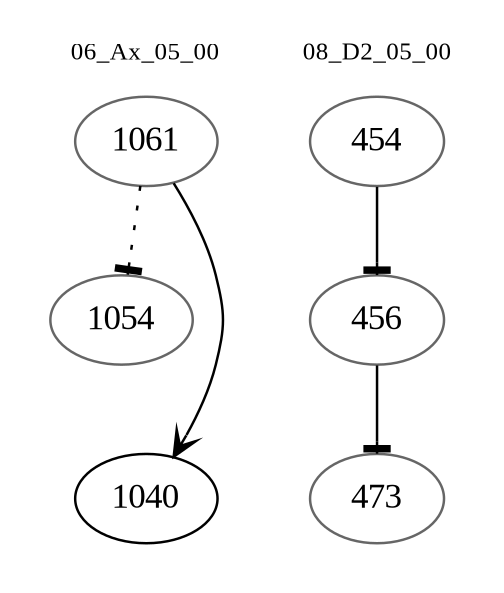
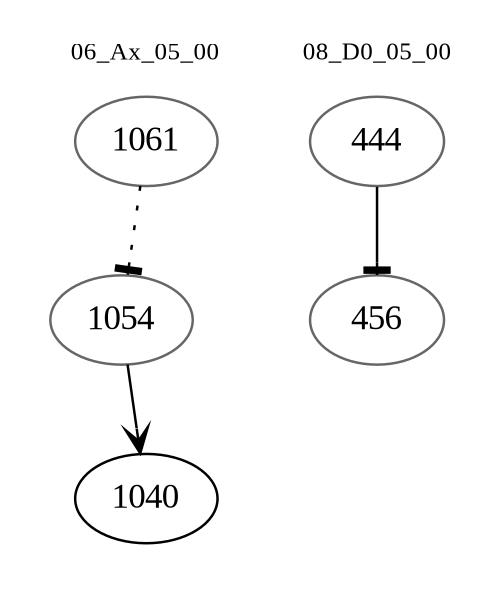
cluster "08_D2_05_00": label "08_D2_05_00" -> "08_D0_05_00"
node "454": label "454" -> "444"
edge "1061" -> "1040": now "1054" -> "1040"
node "473": removed
